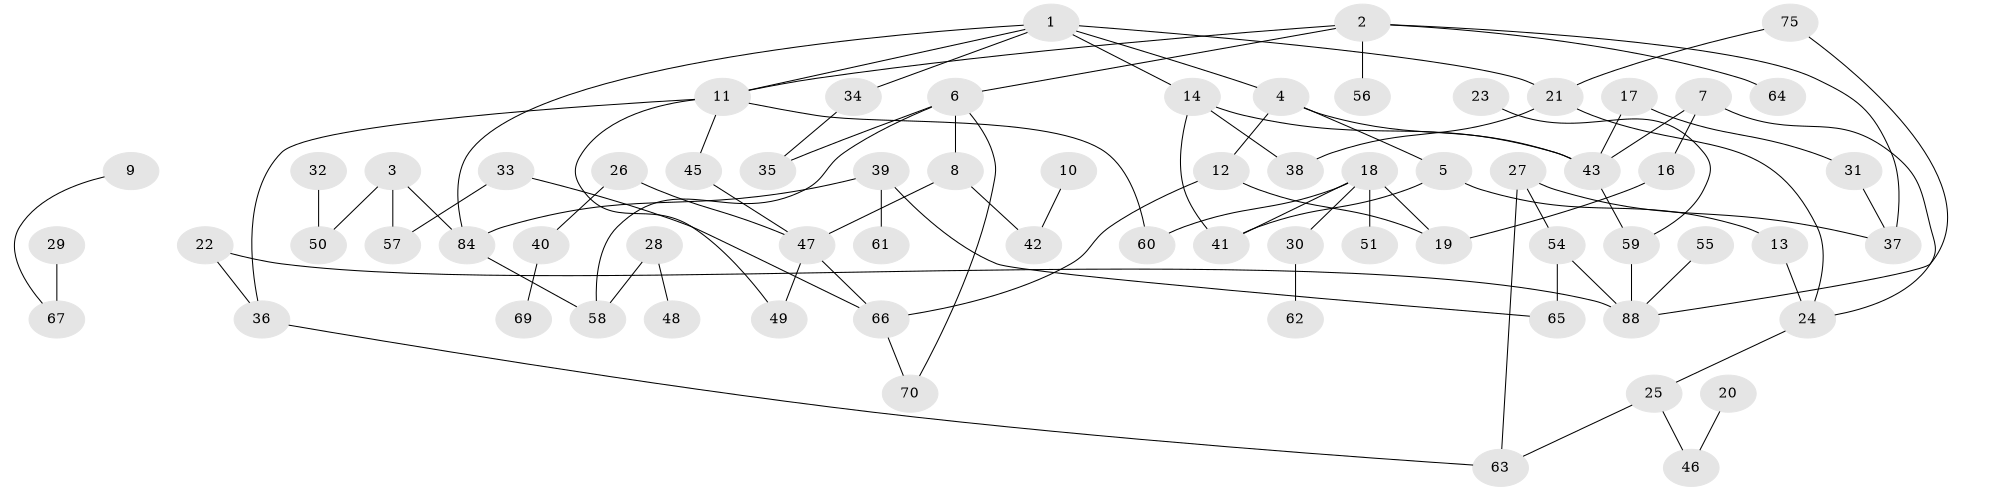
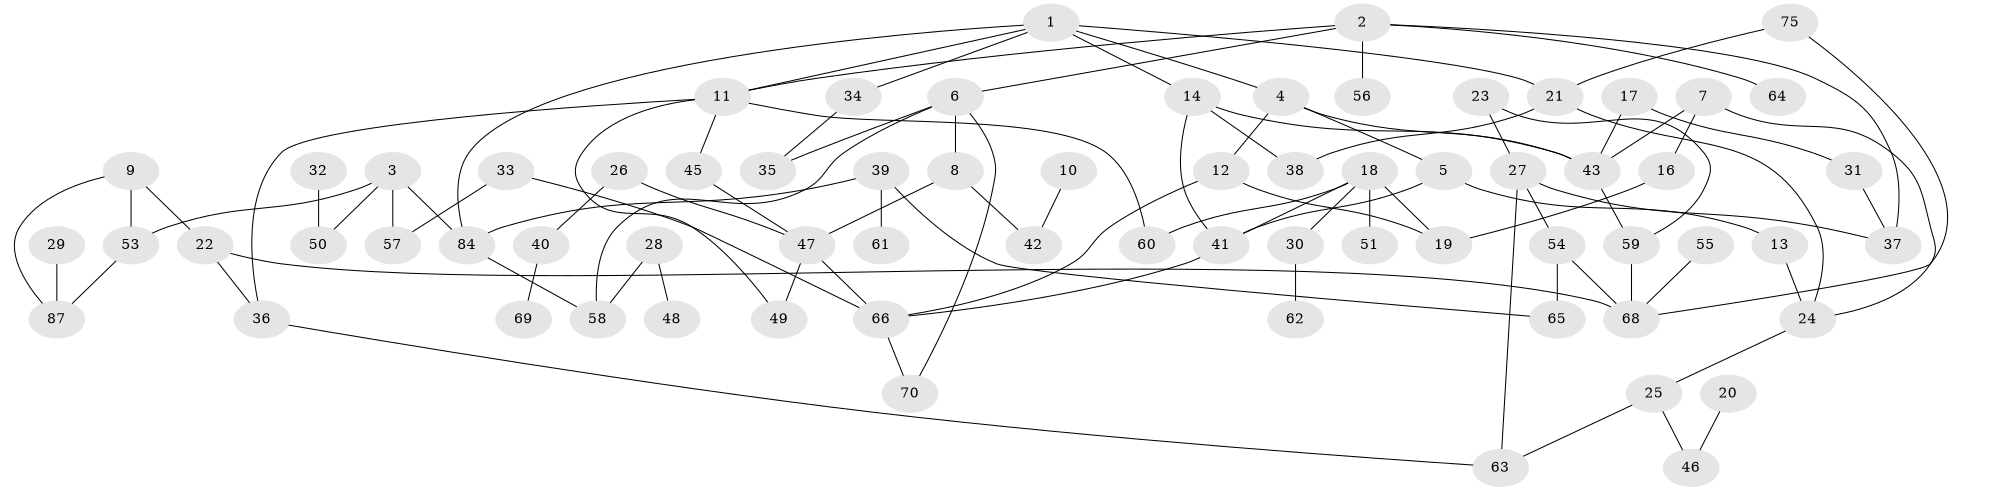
edge "23" -- "27": added
edge "9" -- "22": added
node "53": added
edge "41" -- "66": added
node "67": label "67" -> "87"
node "88": label "88" -> "68"
